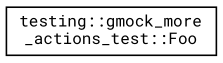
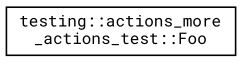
node "testing::gmock_more _actions_test::Foo": label "testing::gmock_more _actions_test::Foo" -> "testing::actions_more _actions_test::Foo"
